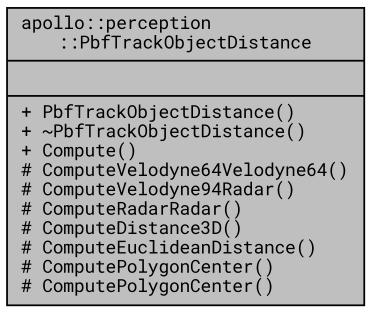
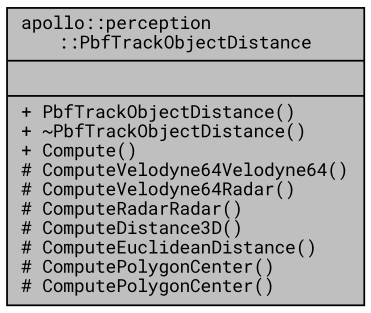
node "apollo::perception": text "# ComputeVelodyne94Radar()" -> "# ComputeVelodyne64Radar()"
